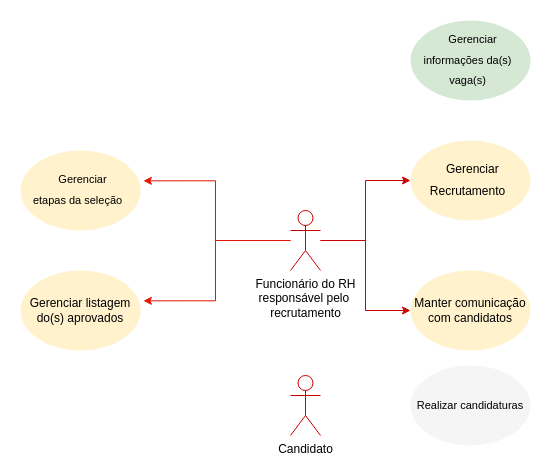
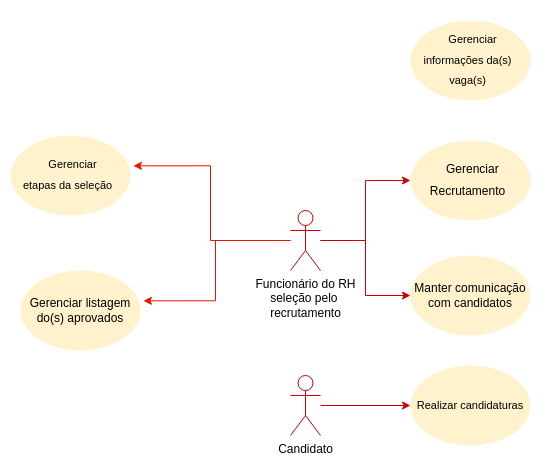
node "Gerenciar informações da(s) vaga(s)": fillcolor #d5e8d4 -> #fff2cc
node "Gerenciar etapas da seleção": moved (81, 191) -> (71, 176)
node "Funcionário do RH responsável pelo recrutamento": label "Funcionário do RH responsável pelo recrutamento" -> "Funcionário do RH seleção pelo recrutamento"
node "Manter comunicação com candidatos": moved (471, 311) -> (471, 296)
edge "Candidato" -> "Realizar candidaturas": added
node "Realizar candidaturas": fillcolor #f5f5f5 -> #fff2cc
